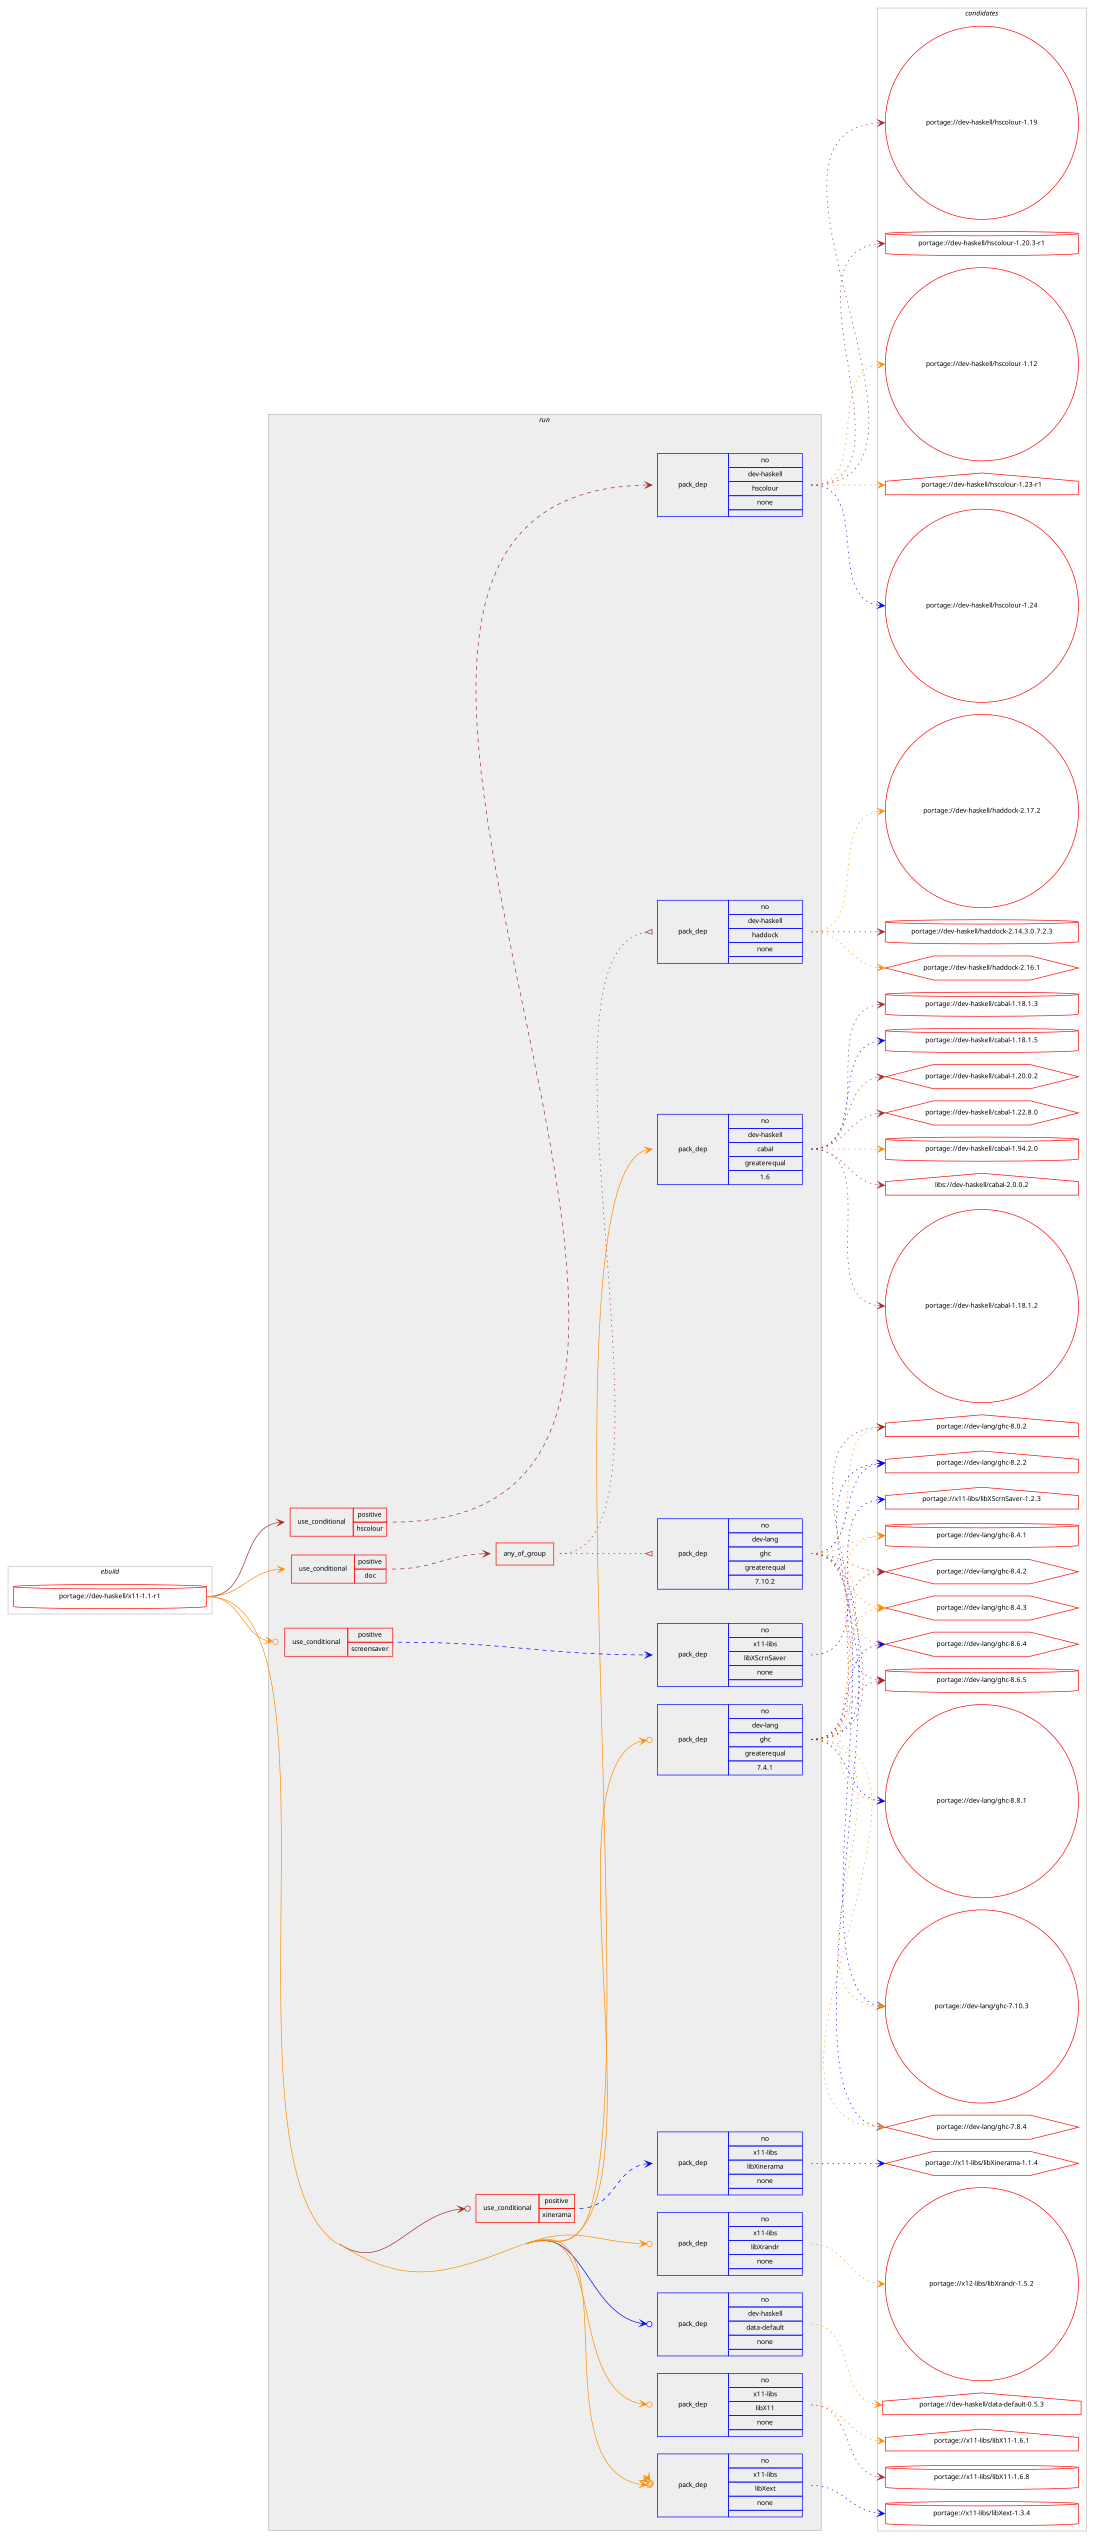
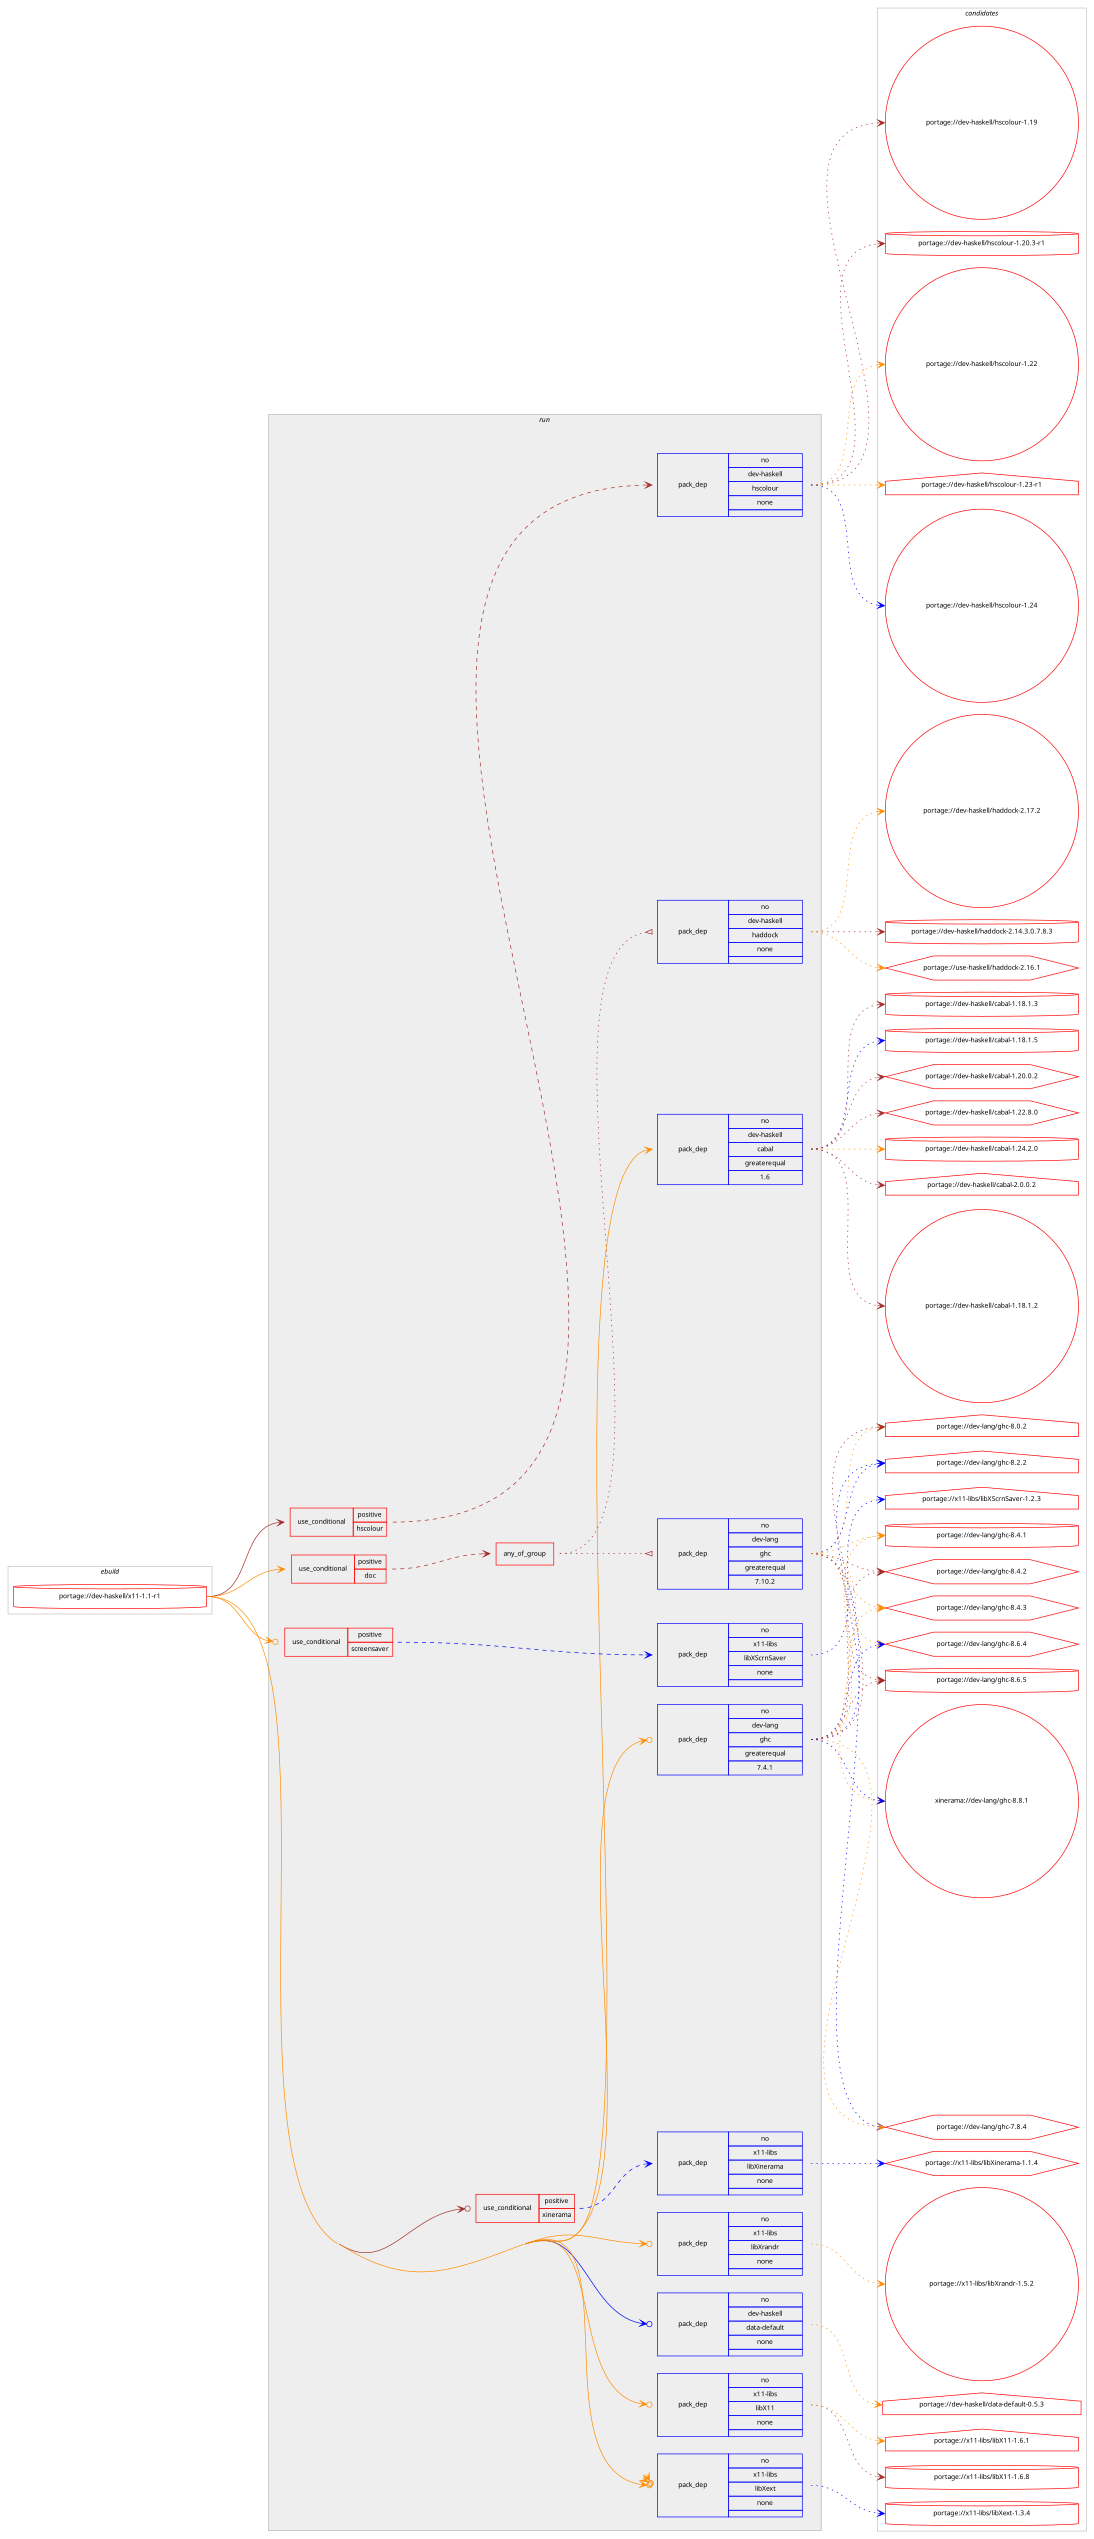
node "portage://dev-haskell/hscolour-1.12": label "portage://dev-haskell/hscolour-1.12" -> "portage://dev-haskell/hscolour-1.22"
node "portage://dev-haskell/haddock-2.14.3.0.7.2.3": label "portage://dev-haskell/haddock-2.14.3.0.7.2.3" -> "portage://dev-haskell/haddock-2.14.3.0.7.8.3"
node "portage://dev-haskell/haddock-2.16.1": label "portage://dev-haskell/haddock-2.16.1" -> "portage://use-haskell/haddock-2.16.1"
node "portage://dev-haskell/cabal-1.94.2.0": label "portage://dev-haskell/cabal-1.94.2.0" -> "portage://dev-haskell/cabal-1.24.2.0"
node "libs://dev-haskell/cabal-2.0.0.2": label "libs://dev-haskell/cabal-2.0.0.2" -> "portage://dev-haskell/cabal-2.0.0.2"
node "portage://dev-lang/ghc-8.8.1": label "portage://dev-lang/ghc-8.8.1" -> "xinerama://dev-lang/ghc-8.8.1"
node "portage://dev-lang/ghc-7.10.3": removed
node "portage://x12-libs/libXrandr-1.5.2": label "portage://x12-libs/libXrandr-1.5.2" -> "portage://x11-libs/libXrandr-1.5.2"
